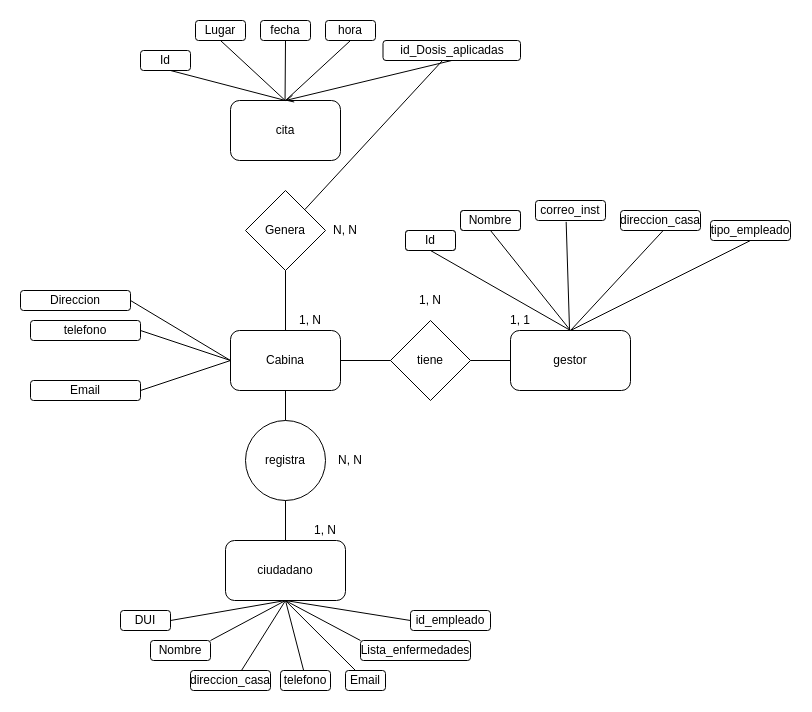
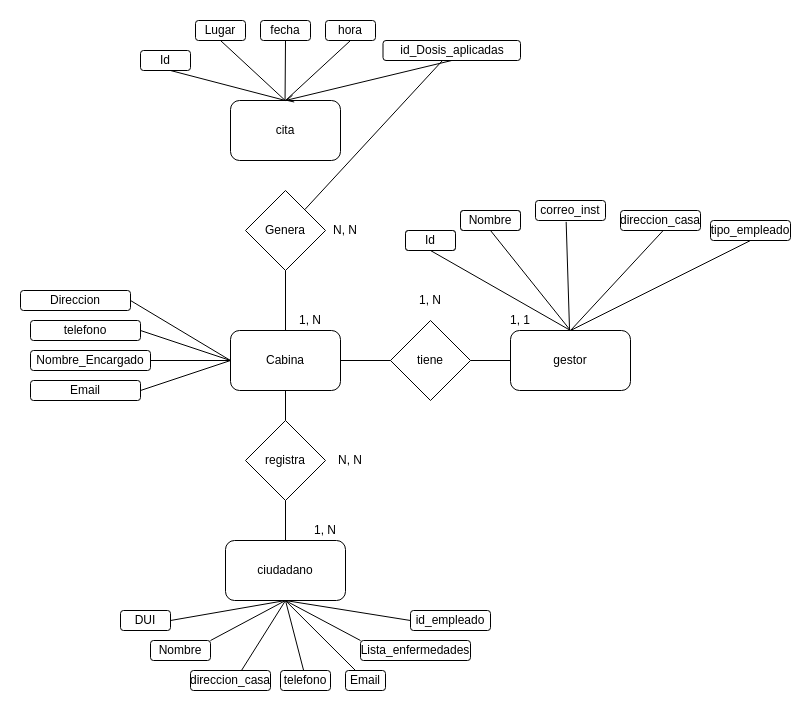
node "Nombre_Encargado": added
edge "Nombre_Encargado" -- "Cabina": added
node "registra": shape ellipse -> diamond
